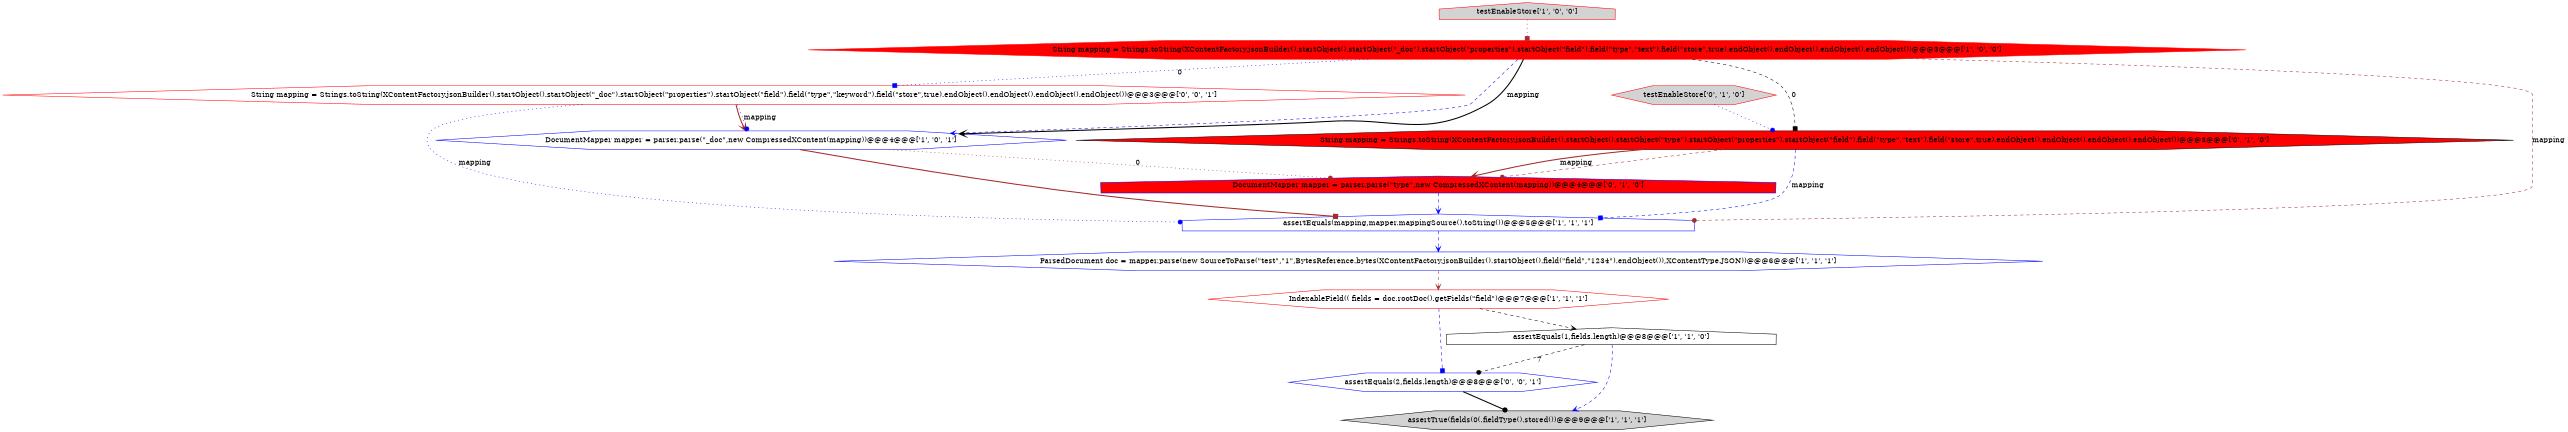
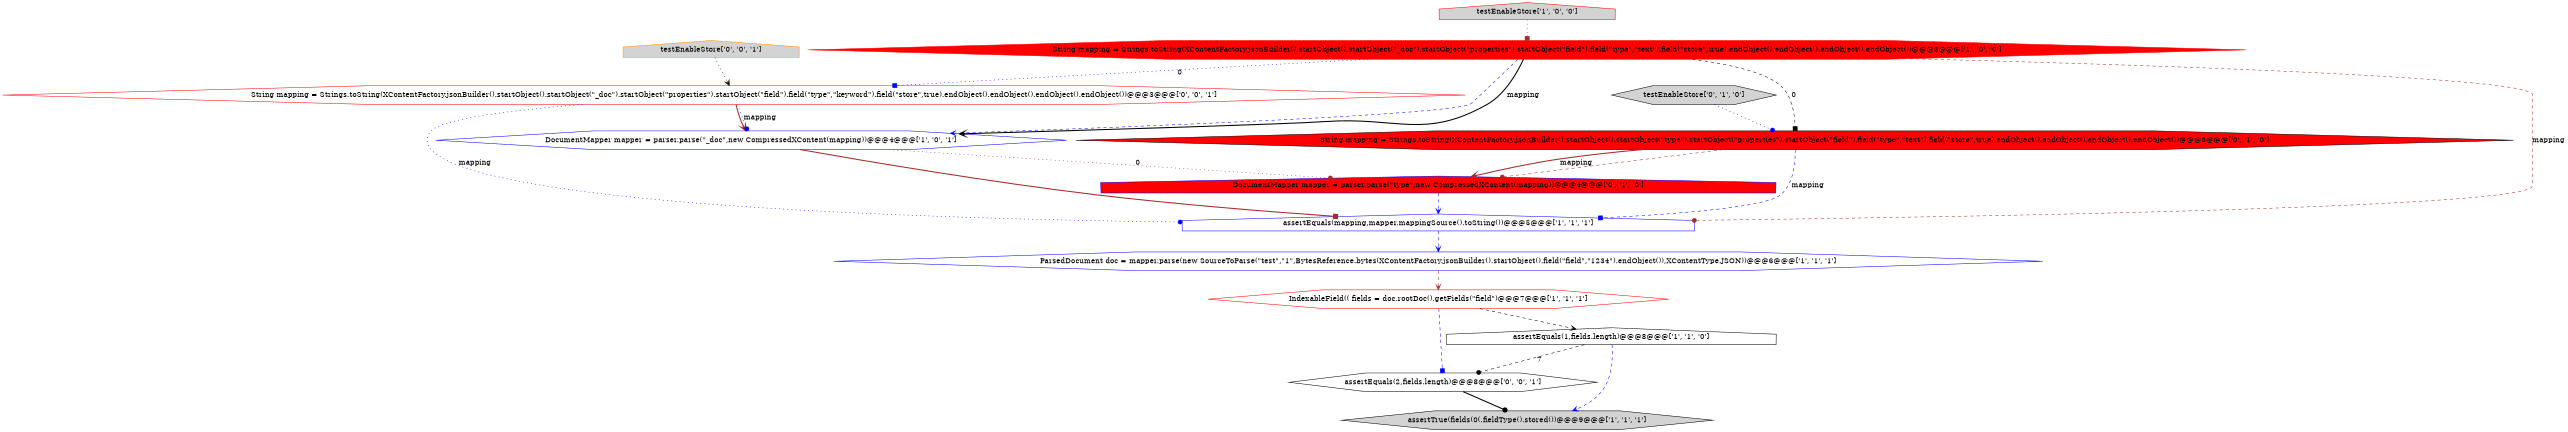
node "testEnableStore['0', '0', '1']": added
node "testEnableStore['0', '1', '0']": color red -> black
node "assertEquals(2,fields.length)@@@8@@@['0', '0', '1']": color blue -> black
